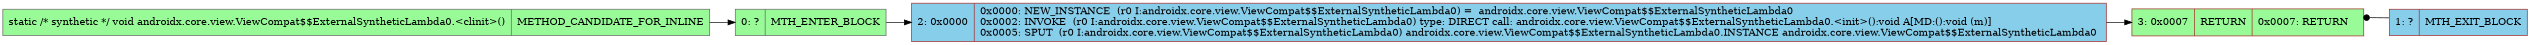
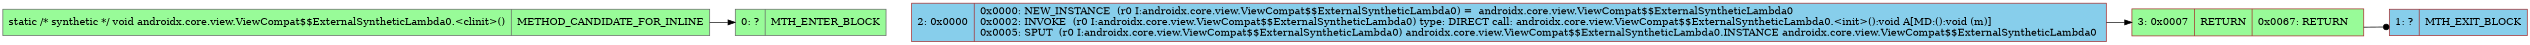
edge "1: ?" -> "3: 0x0007": reversed
edge "0: ?" -> "2: 0x0000": removed
node "3: 0x0007": text "0x0007: RETURN" -> "0x0067: RETURN"
